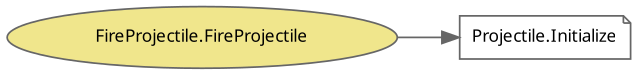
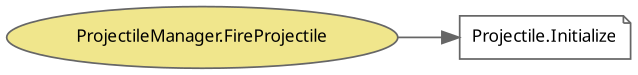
node "FireProjectile.FireProjectile": label "FireProjectile.FireProjectile" -> "ProjectileManager.FireProjectile"
